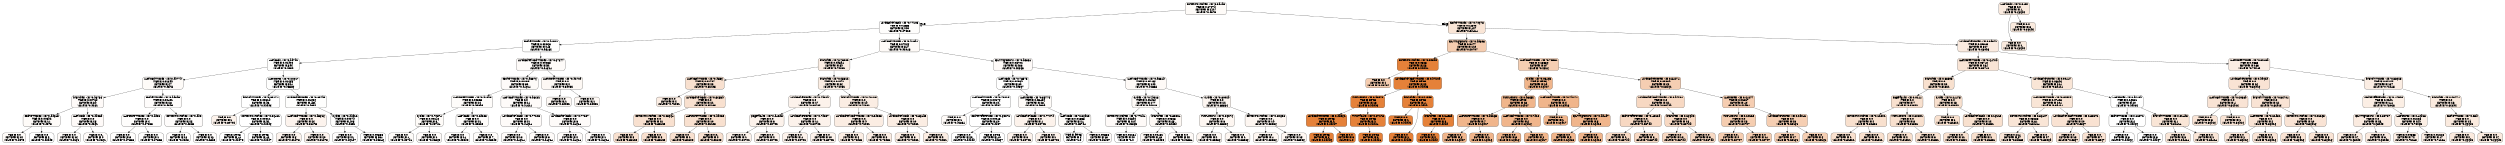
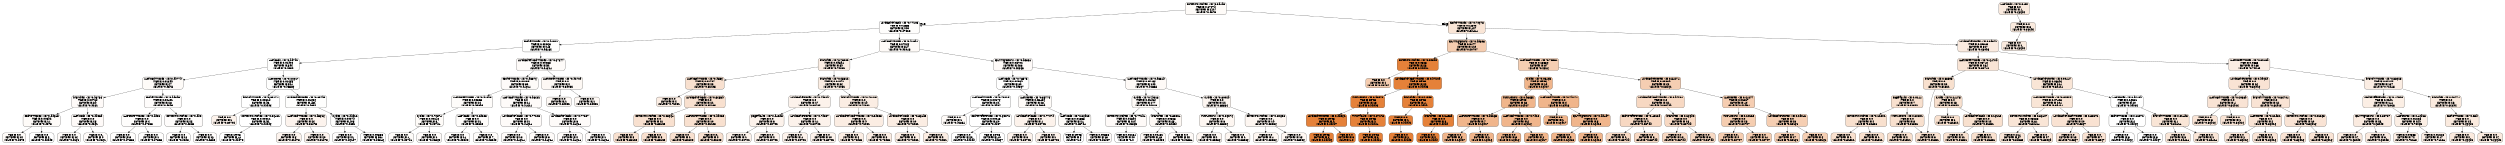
edge "LLC-loads <= -0.3432 mae = 0.0 samples = 4 value = -0.66692" -> "mae = 0.0 samples = 1 value = -0.66692": now "mae = 0.0 samples = 3 value = -0.66692" -> "mae = 0.0 samples = 1 value = -0.66692"
edge "branches <= 0.88303 mae = 0.0 samples = 20 value = -0.51521" -> "page-faults <= 0.0144 mae = 0.0 samples = 7 value = -0.51521": now "branches <= 0.88303 mae = 0.0 samples = 20 value = -0.51521" -> "mae = 0.0 samples = 3 value = -0.51521"
edge "branches <= 0.24555 mae = 1e-05 samples = 4 value = 0.9999" -> "mae = 0.0 samples = 1 value = 0.99992": now "mae = 0.0 samples = 1 value = 0.99991" -> "mae = 0.0 samples = 1 value = 0.99992"
node "mae = 1e-05 samples = 48 value = -0.99997": removed
node "mae = 9e-05 samples = 6 value = -1.0": label "mae = 9e-05 samples = 6 value = -1.0" -> "mae = 2e-05 samples = 6 value = -1.0"
